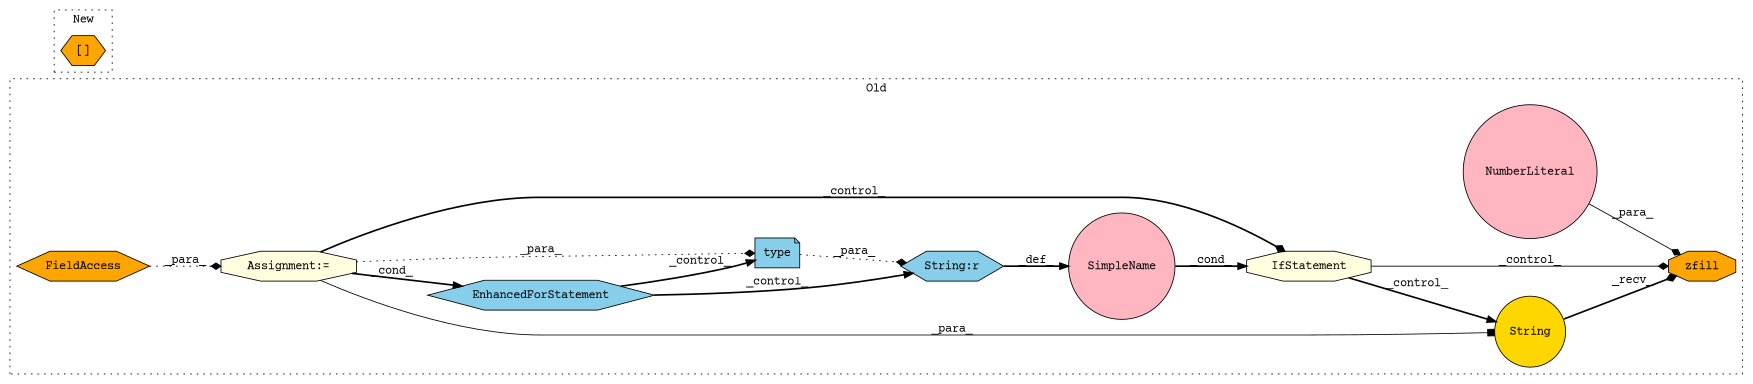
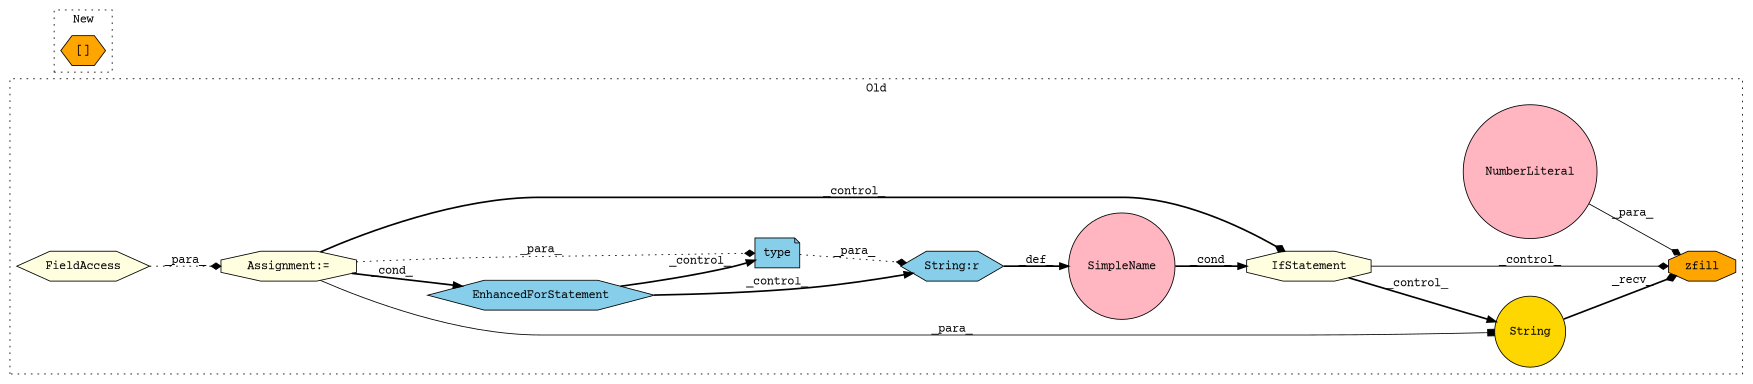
node "FieldAccess": fillcolor orange -> lightyellow
